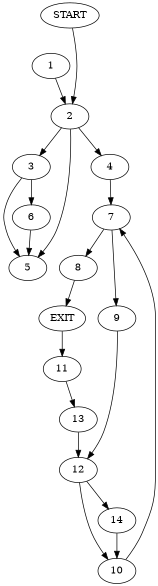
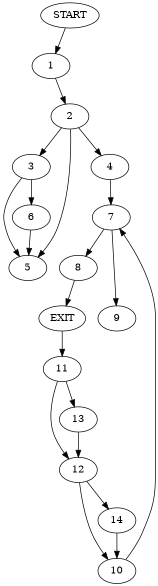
edge "START" -> "2": now "START" -> "1"
edge "9" -> "12": now "11" -> "12"
